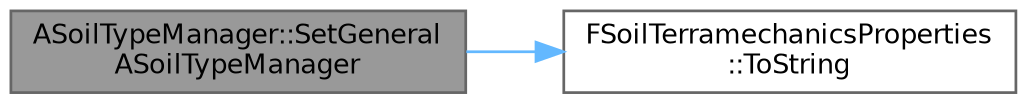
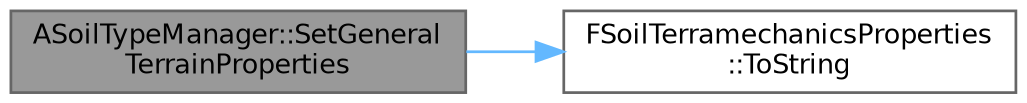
node "ASoilTypeManager::SetGeneral ASoilTypeManager": label "ASoilTypeManager::SetGeneral ASoilTypeManager" -> "ASoilTypeManager::SetGeneral TerrainProperties"
